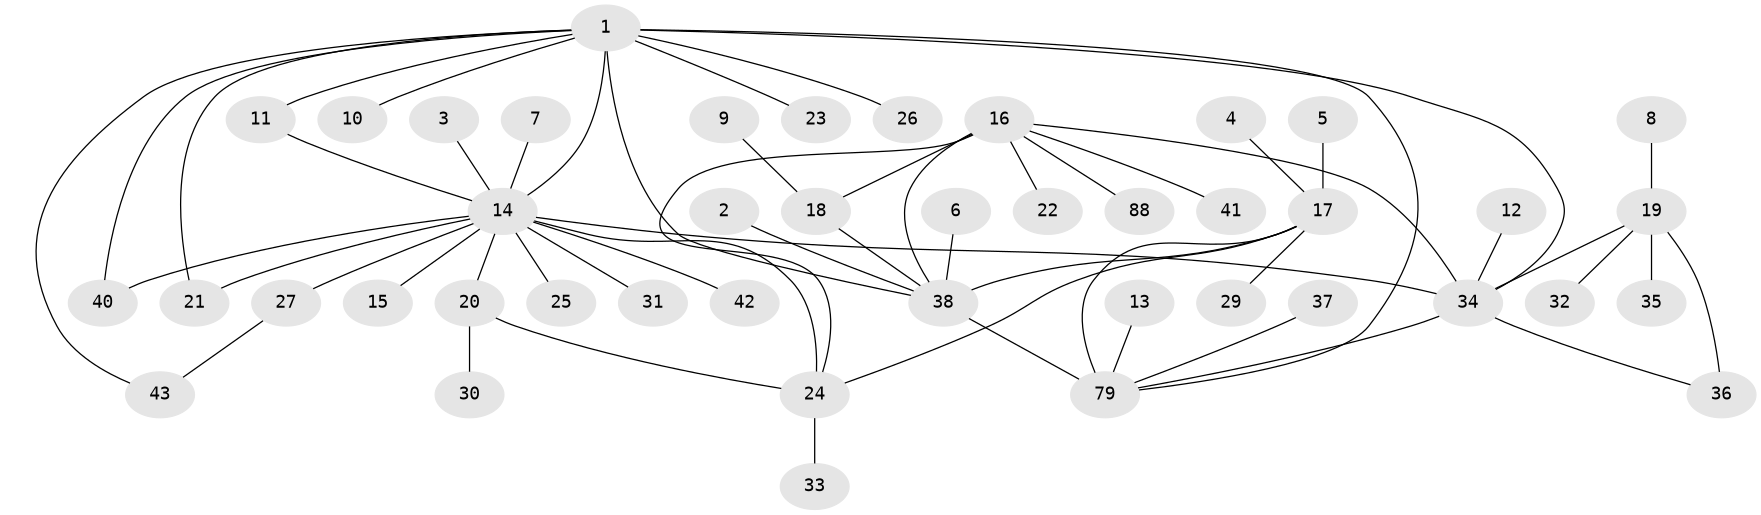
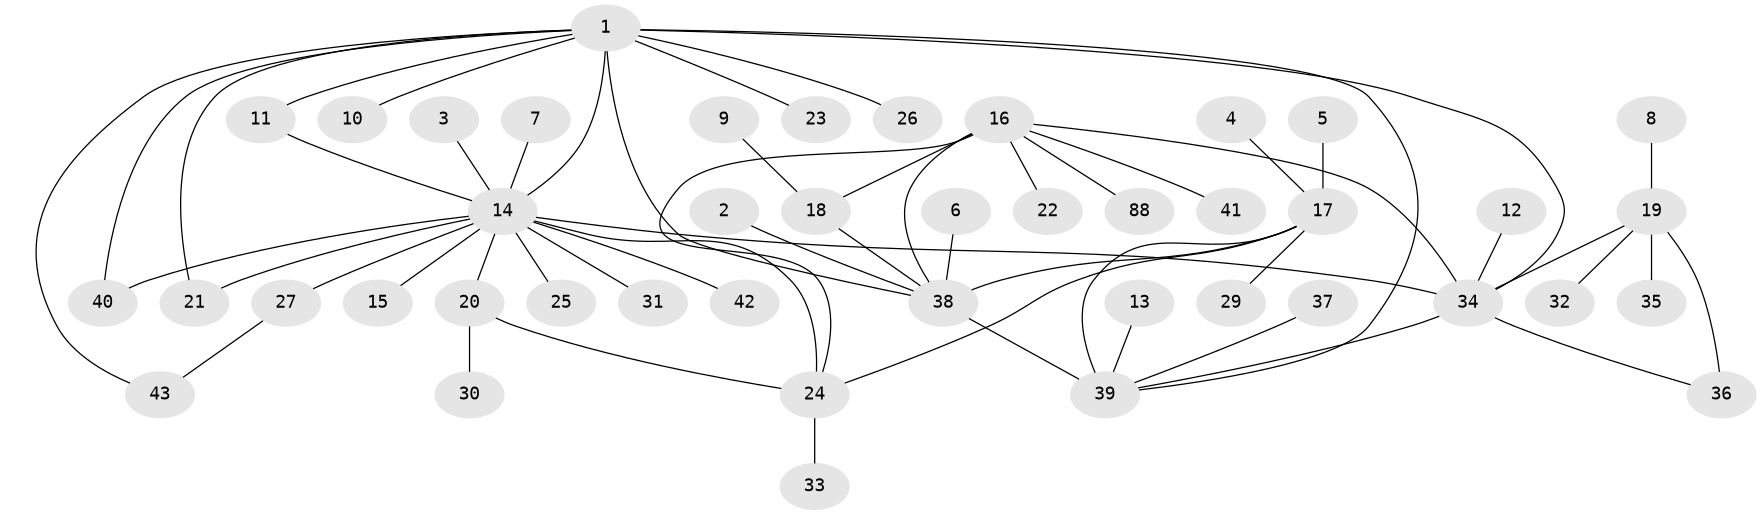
node "79": label "79" -> "39"
